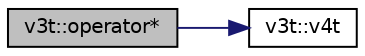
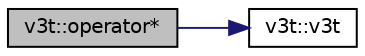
node "v3t::v4t": label "v3t::v4t" -> "v3t::v3t"
